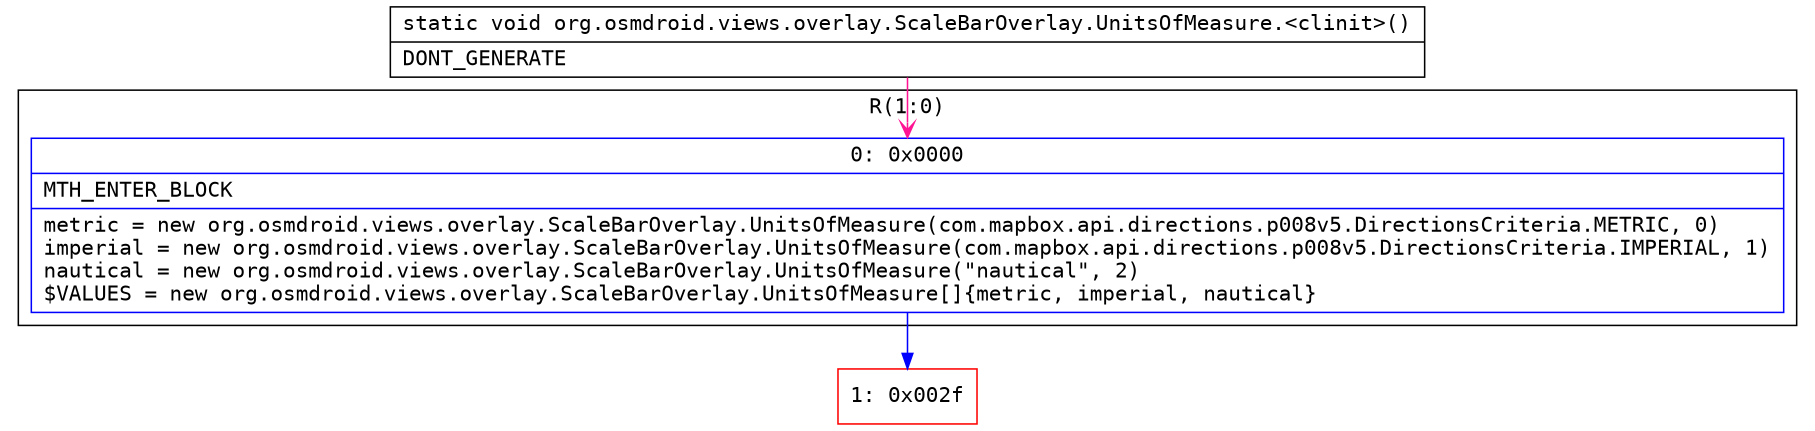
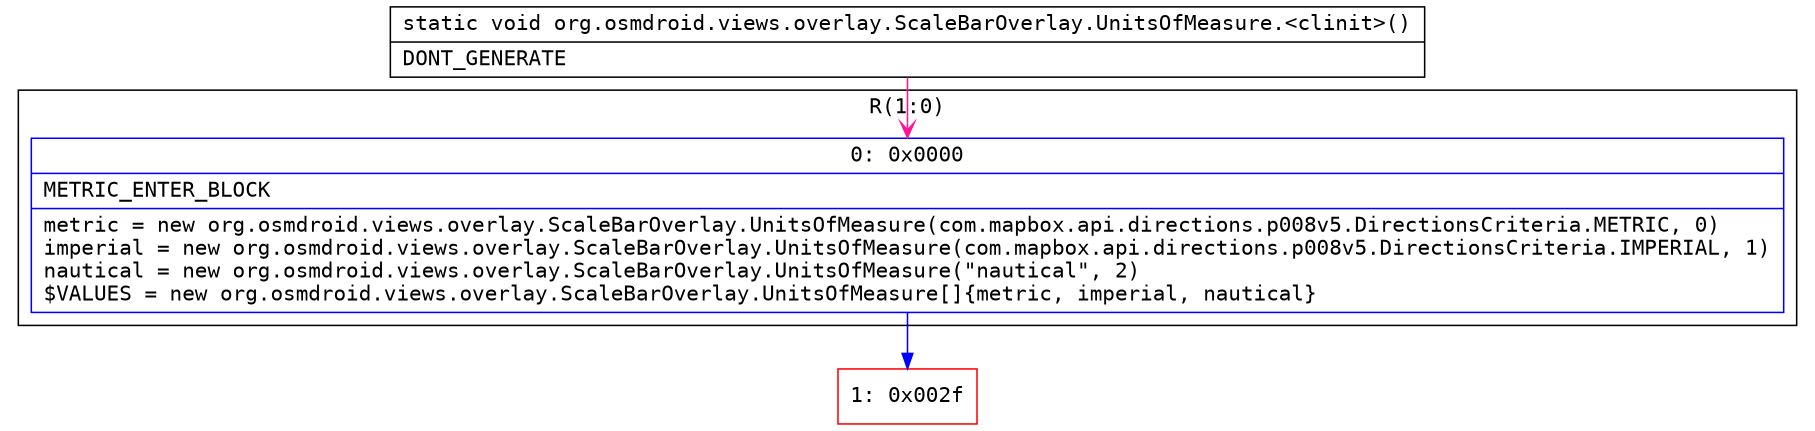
node "0: 0x0000": text "MTH_ENTER_BLOCK" -> "METRIC_ENTER_BLOCK"
